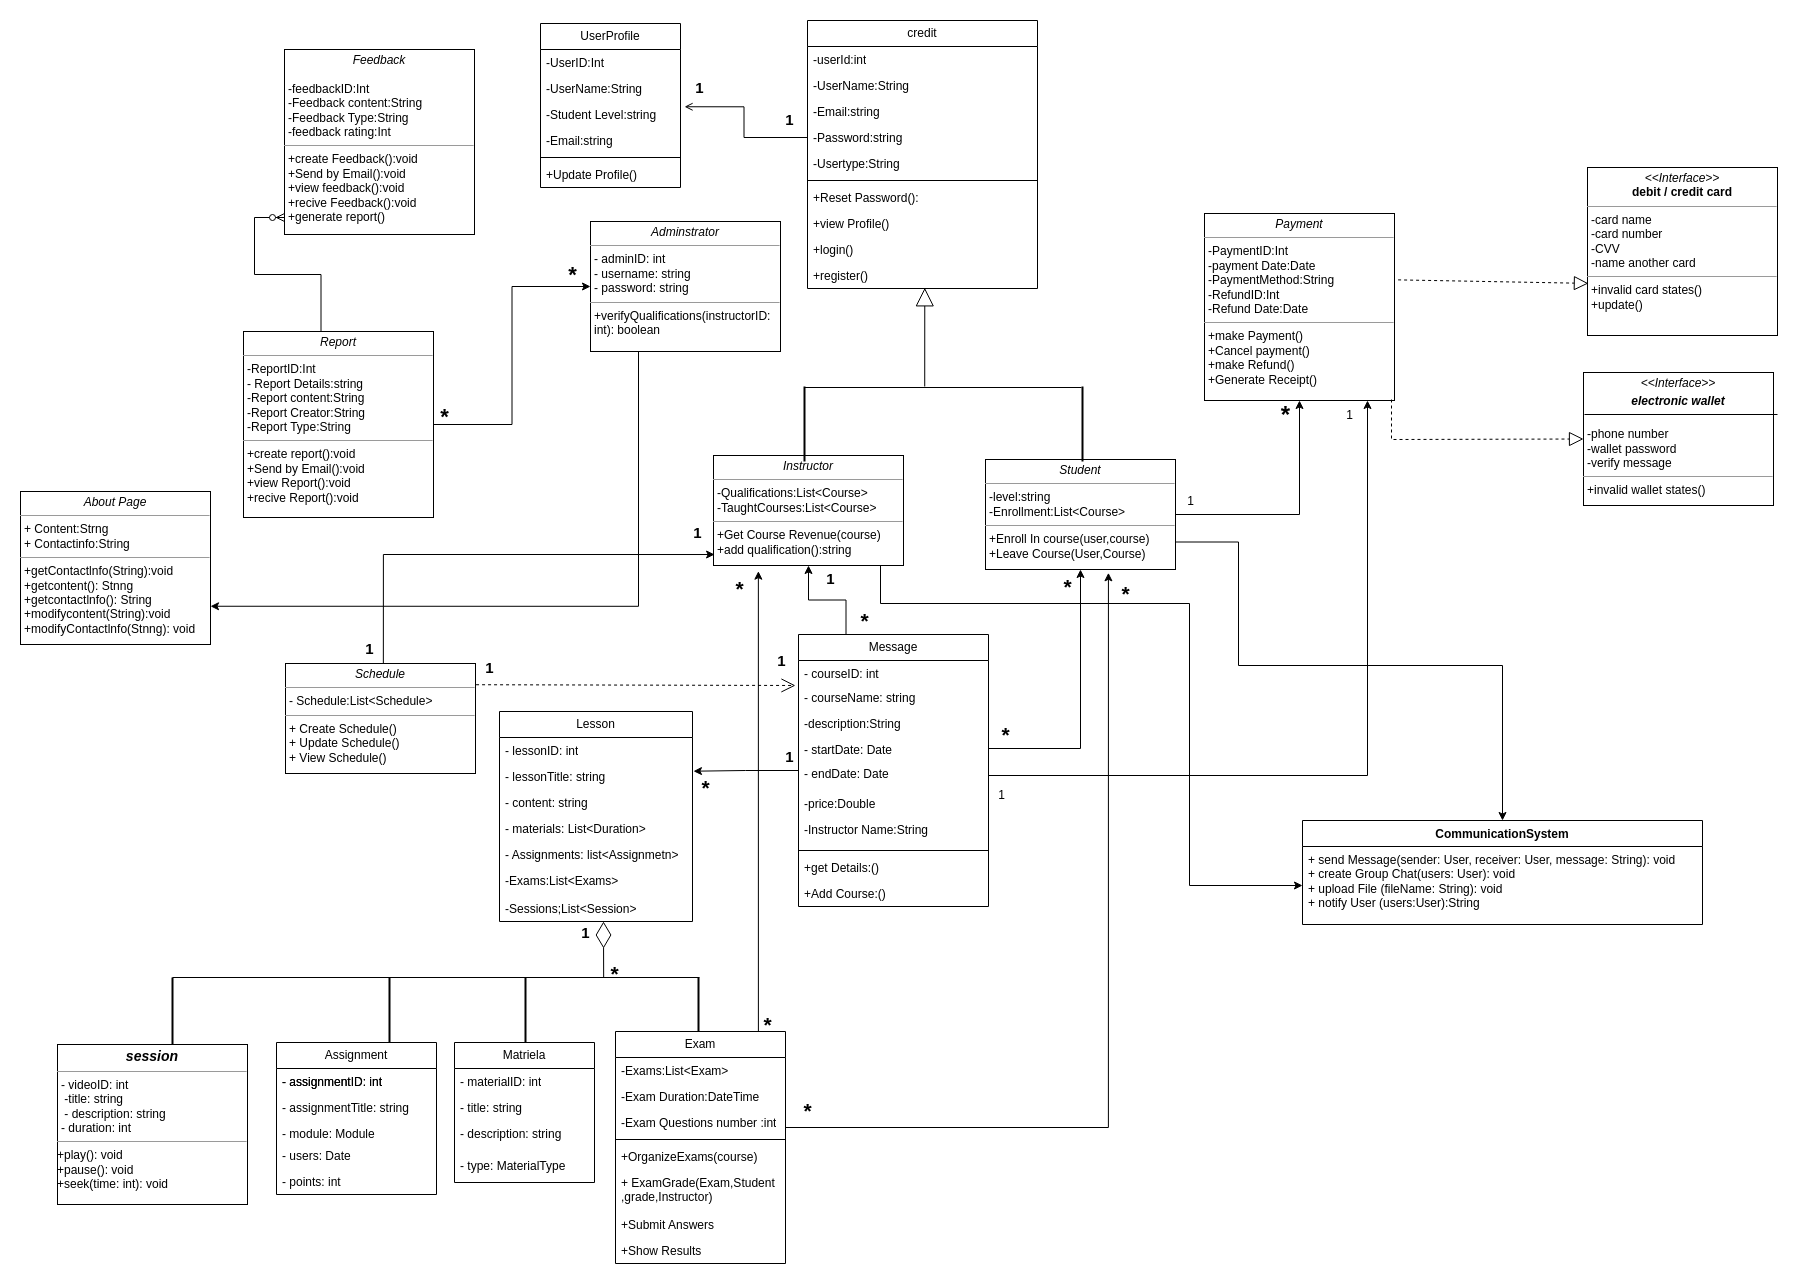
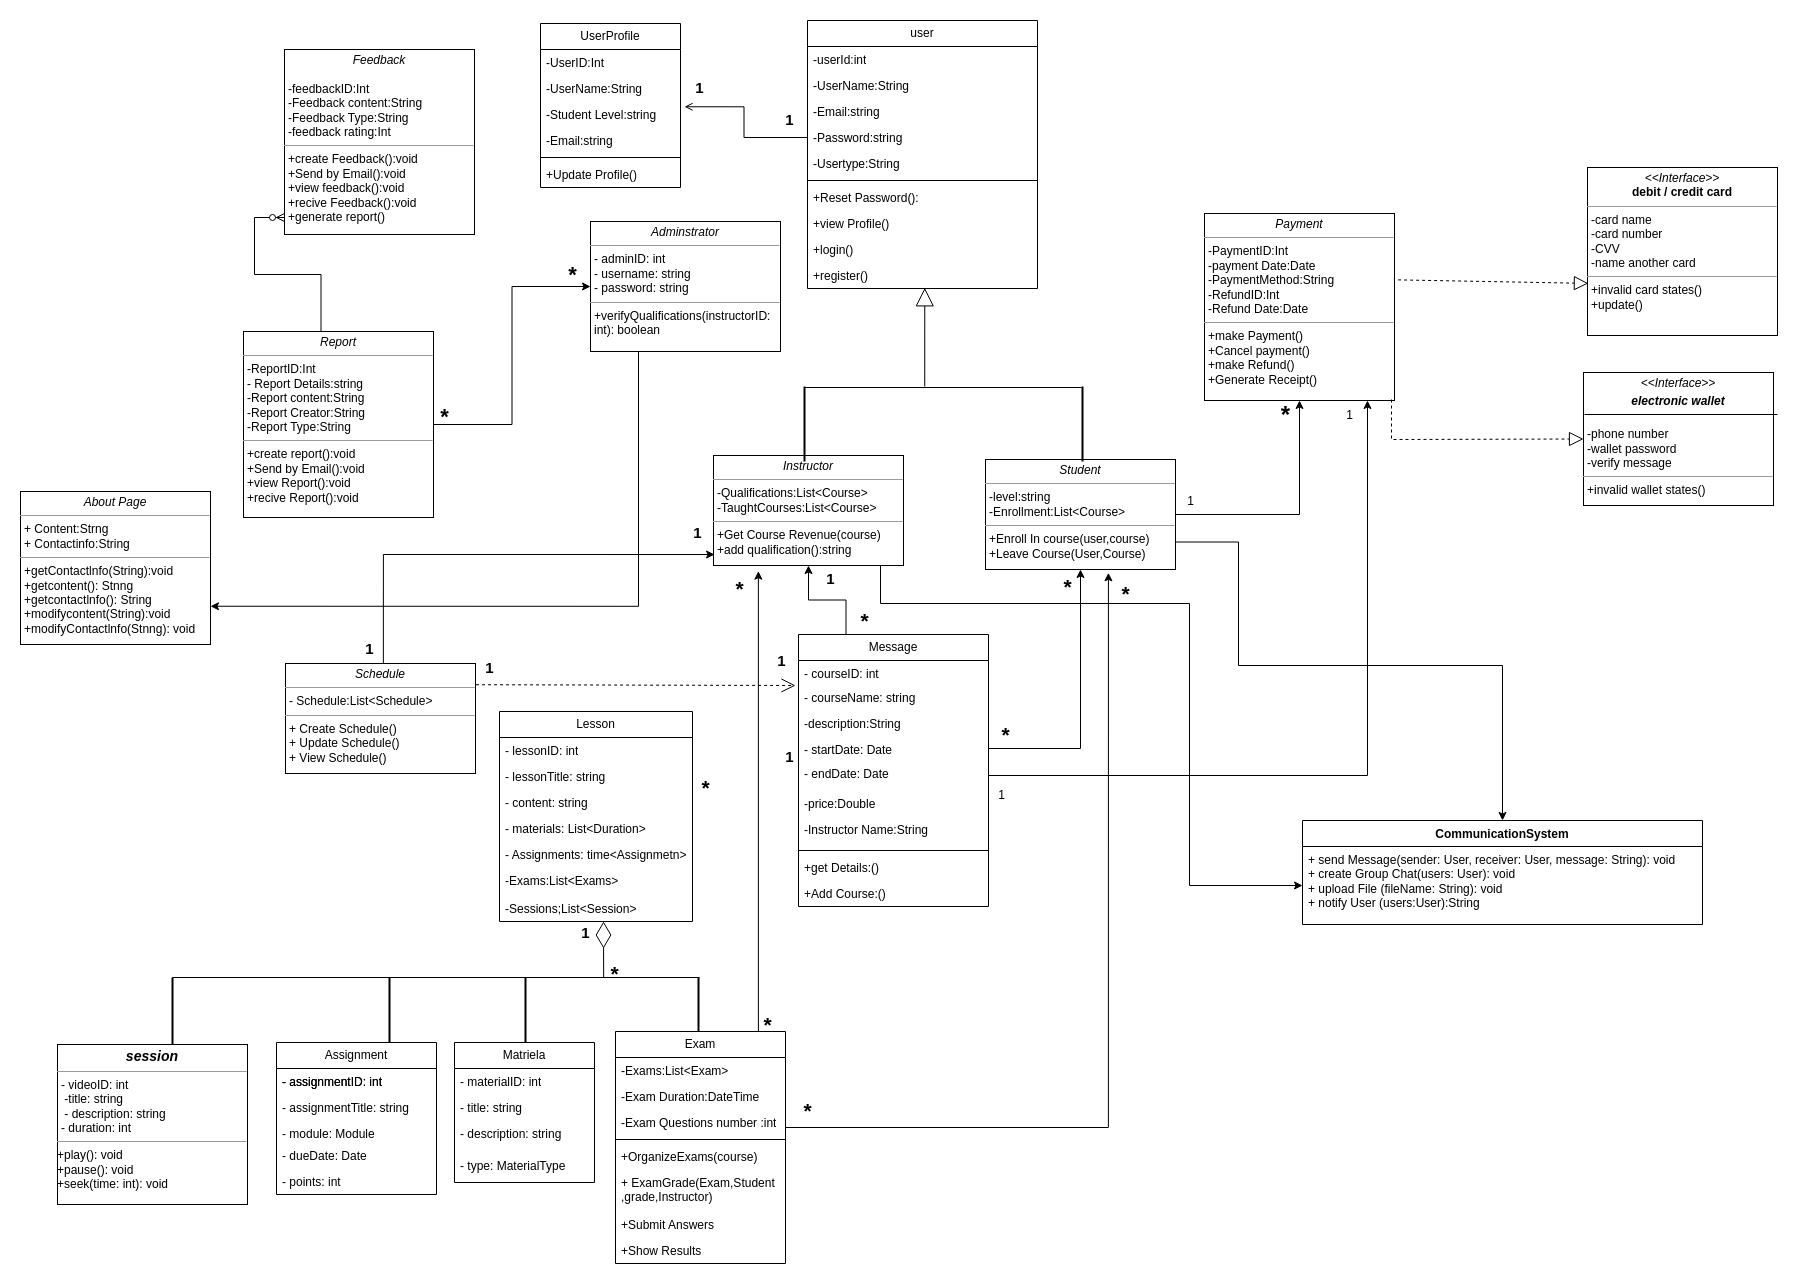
node "credit": label "credit" -> "user"
edge "Message" -> "- lessonTitle: string": removed
node "- Assignments: list<Assignmetn>": label "- Assignments: list<Assignmetn>" -> "- Assignments: time<Assignmetn>"
node "- users: Date": label "- users: Date" -> "- dueDate: Date"
